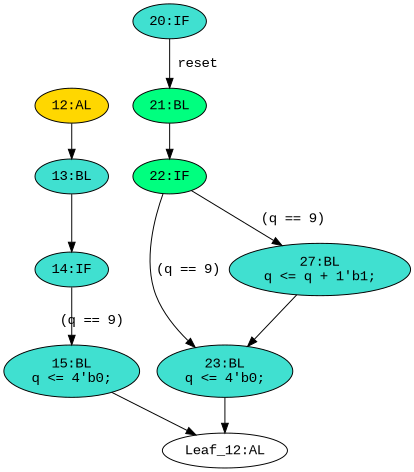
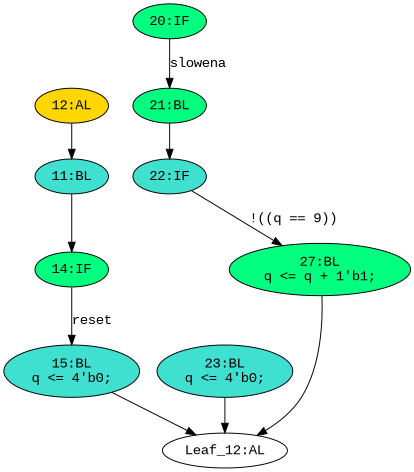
node "20:IF": fillcolor turquoise -> springgreen
edge "20:IF" -> "21:BL": label "reset" -> "slowena"
node "13:BL": label "13:BL" -> "11:BL"
node "22:IF": fillcolor springgreen -> turquoise
edge "22:IF" -> "27:BL q <= q + 1'b1;": label "(q == 9)" -> "!((q == 9))"
node "14:IF": fillcolor turquoise -> springgreen
node "27:BL q <= q + 1'b1;": fillcolor turquoise -> springgreen
edge "22:IF" -> "23:BL q <= 4'b0;": removed, label "(q == 9)"
edge "27:BL q <= q + 1'b1;" -> "23:BL q <= 4'b0;": now "27:BL q <= q + 1'b1;" -> "Leaf_12:AL"
edge "14:IF" -> "15:BL q <= 4'b0;": label "(q == 9)" -> "reset"
